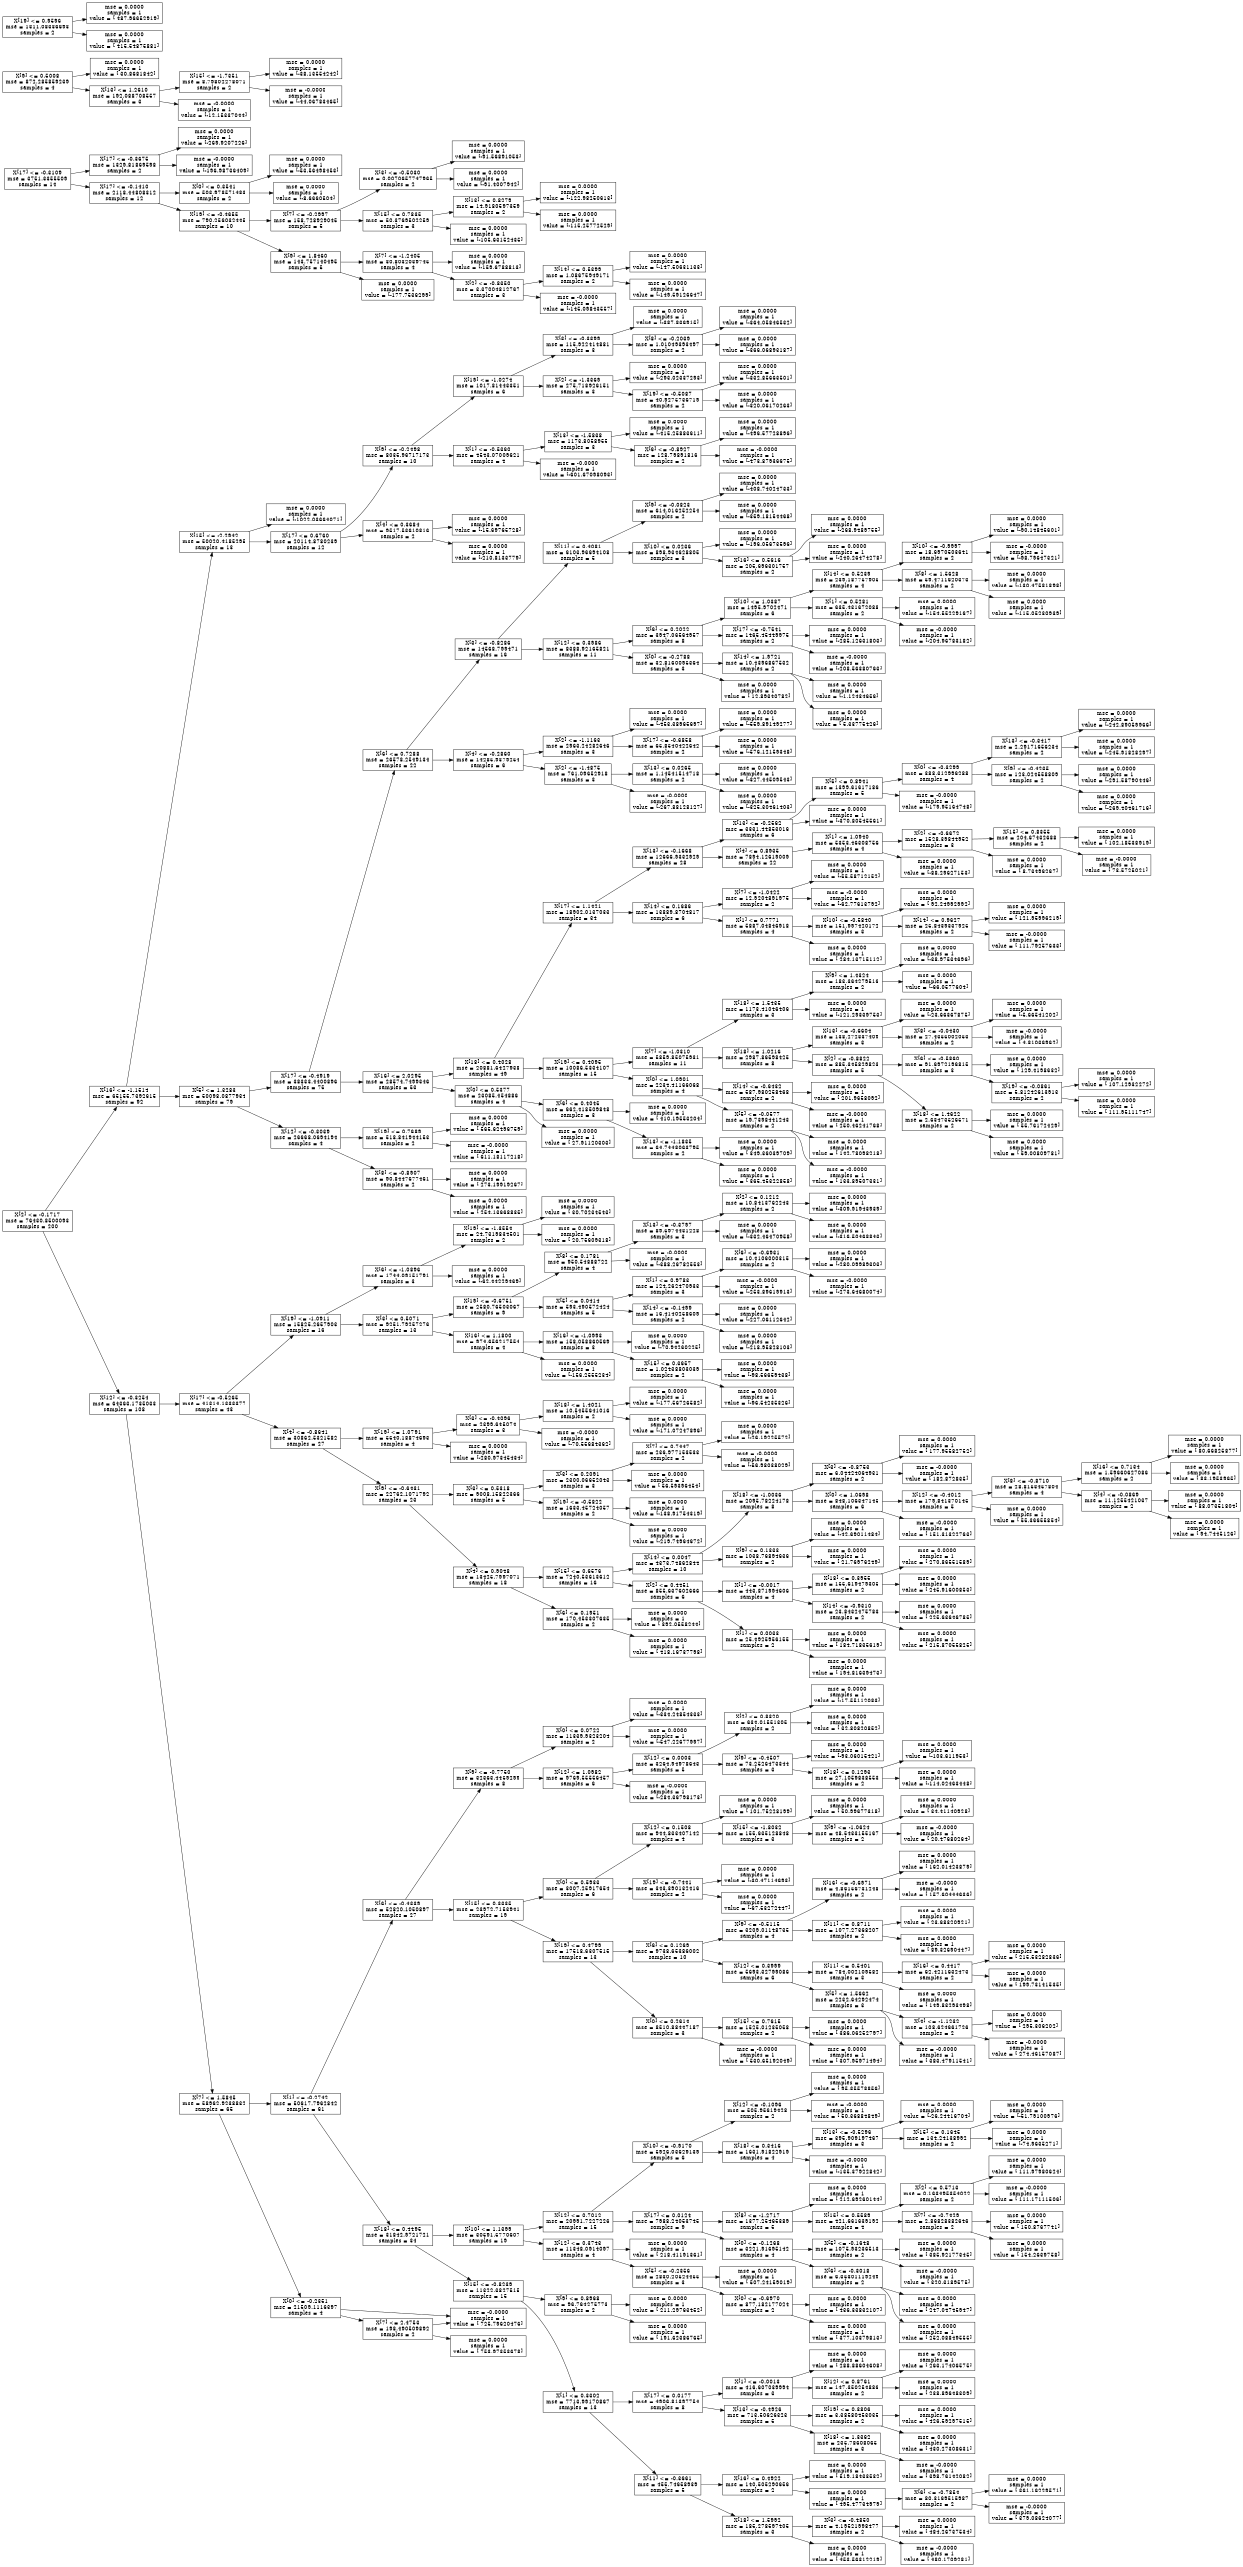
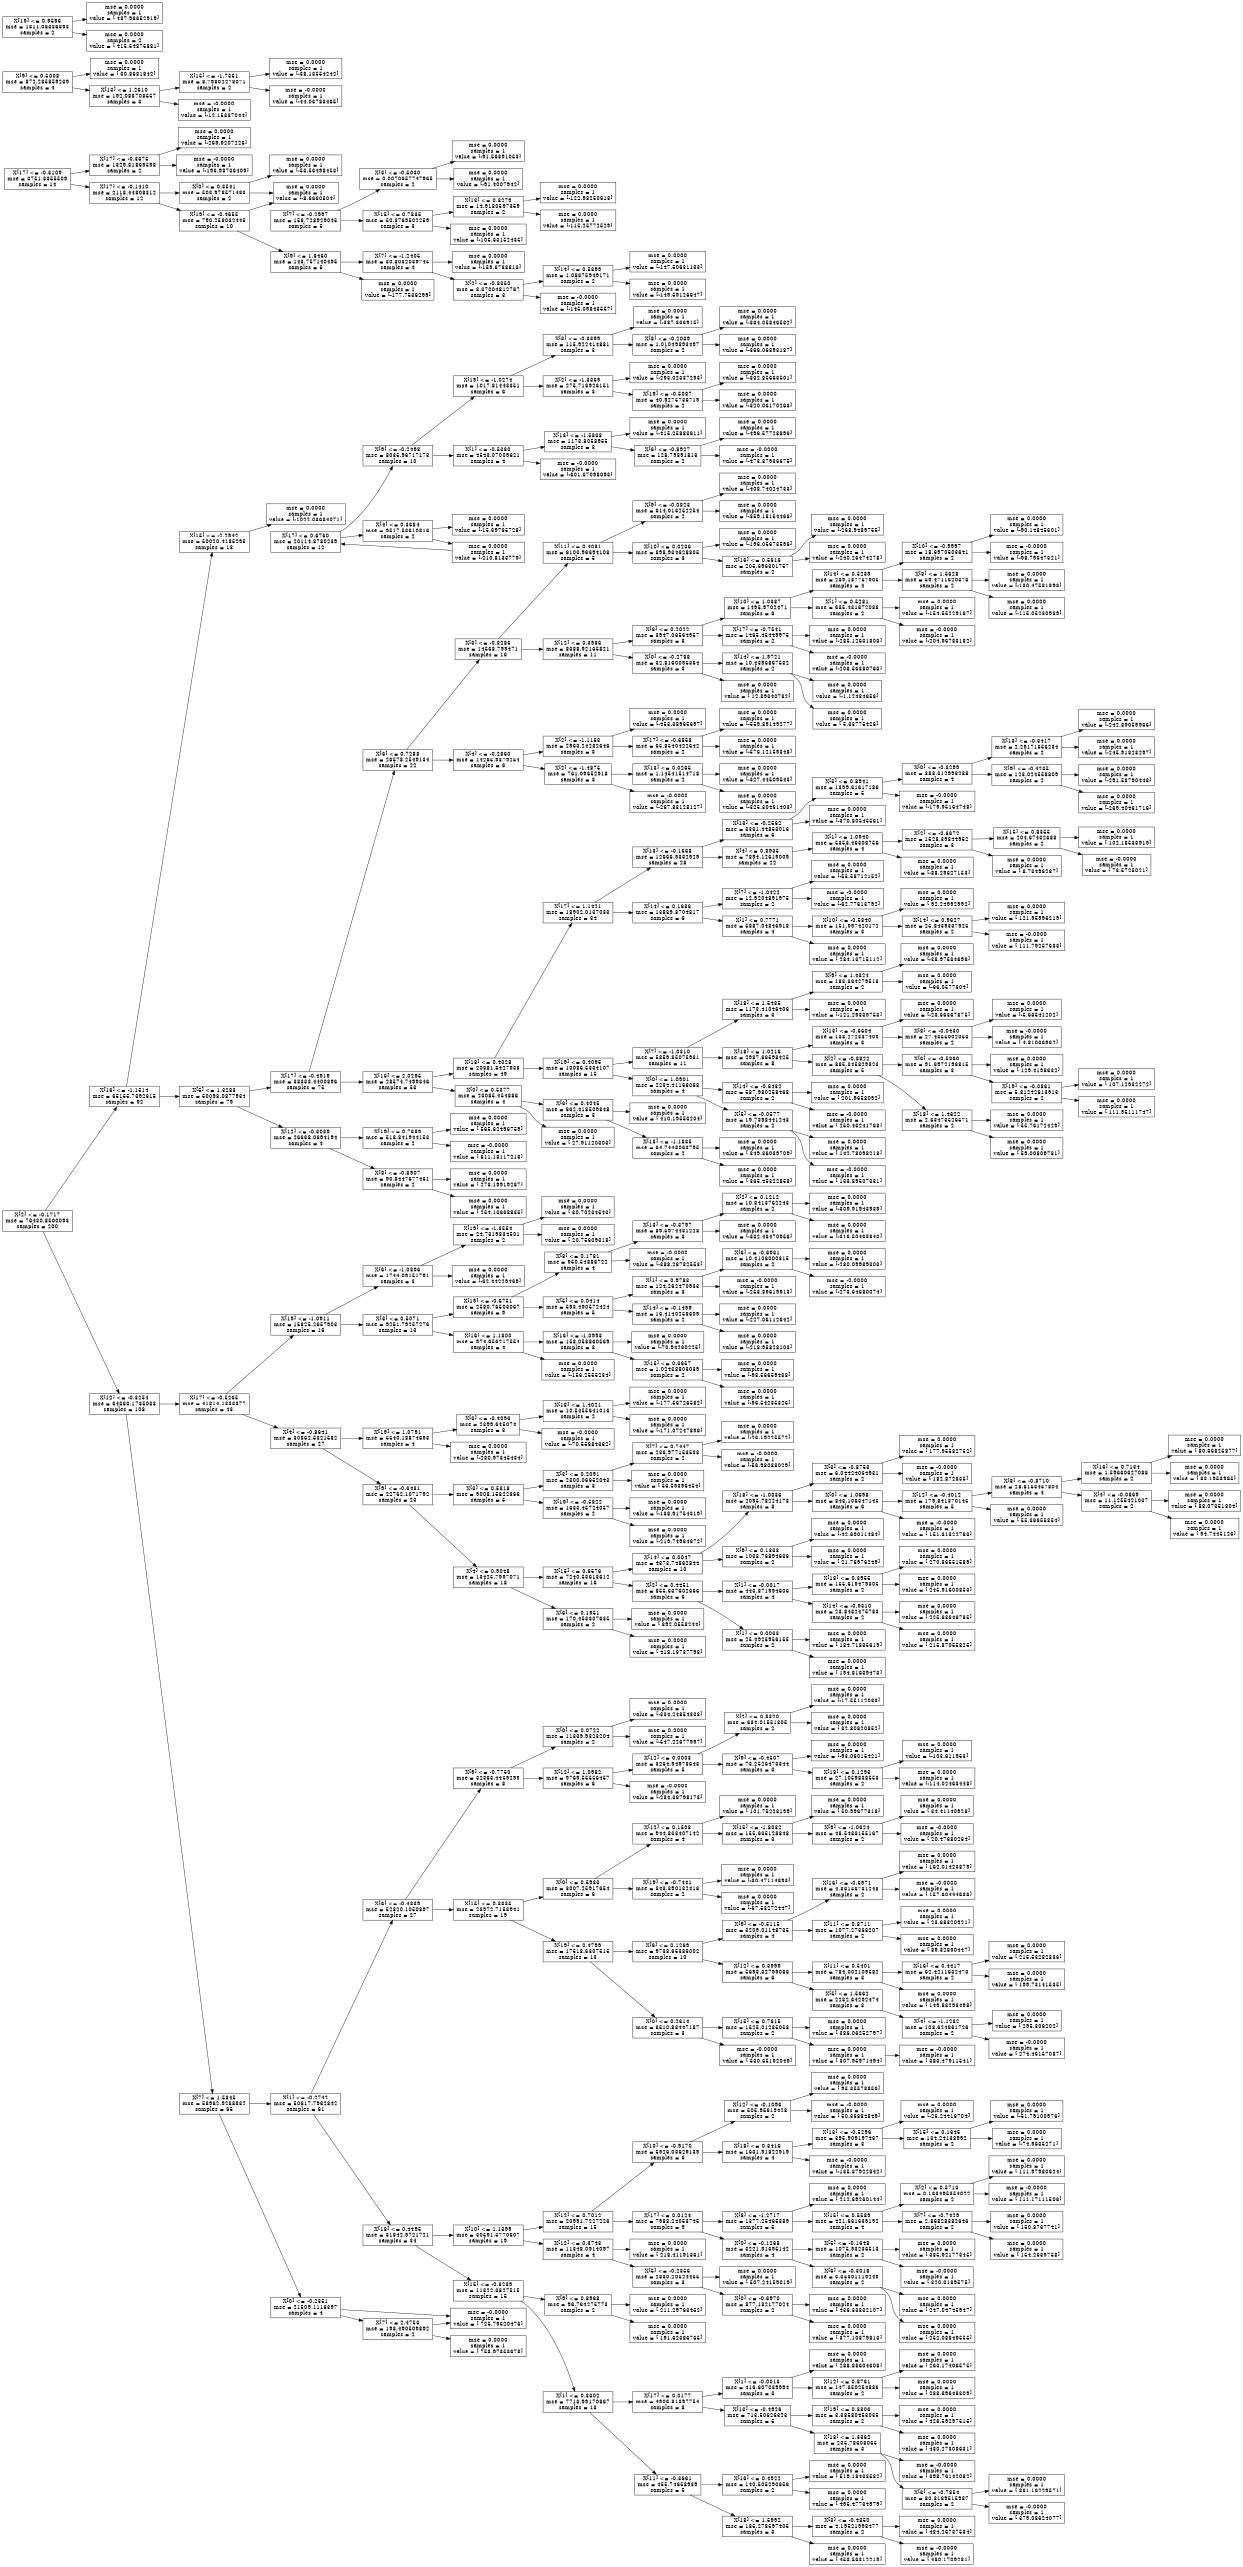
node "mse = 0.0000 samples = 1 value = [ 415.54875881]": label "mse = 0.0000 samples = 1 value = [ 415.54875881]" -> "mse = 0.0000 samples = 2 value = [ 415.54875881]"
edge "X[19] <= -0.4655 mse = 790.256032445 samples = 10" -> "X[7] <= -0.2997 mse = 158.728929045 samples = 5": now "X[19] <= -0.4655 mse = 790.256032445 samples = 10" -> "mse = 0.0000 samples = 1 value = [-8.6660504]"
edge "X[15] <= -2.2942 mse = 50020.4185295 samples = 13" -> "X[17] <= 0.6760 mse = 20114.8780239 samples = 12": now "mse = 0.0000 samples = 1 value = [-210.8133779]" -> "X[17] <= 0.6760 mse = 20114.8780239 samples = 12"
edge "X[5] <= 1.5662 mse = 2232.64292474 samples = 3" -> "mse = -0.0000 samples = 1 value = [ 383.47911541]": now "mse = 0.0000 samples = 1 value = [ 307.95971494]" -> "mse = -0.0000 samples = 1 value = [ 383.47911541]"
edge "mse = 0.0000 samples = 1 value = [ 495.47734979]" -> "X[6] <= -0.7854 mse = 80.3169515987 samples = 2": now "X[18] <= 1.3362 mse = 235.78608065 samples = 3" -> "X[6] <= -0.7854 mse = 80.3169515987 samples = 2"
